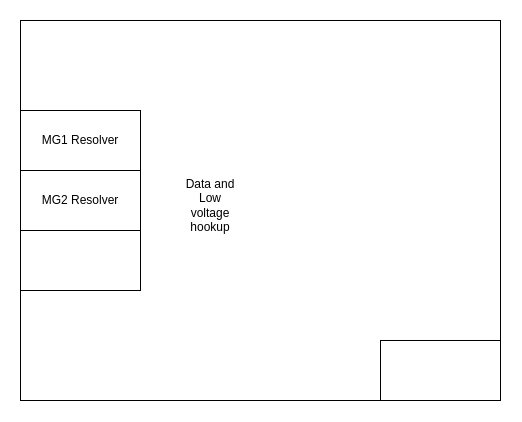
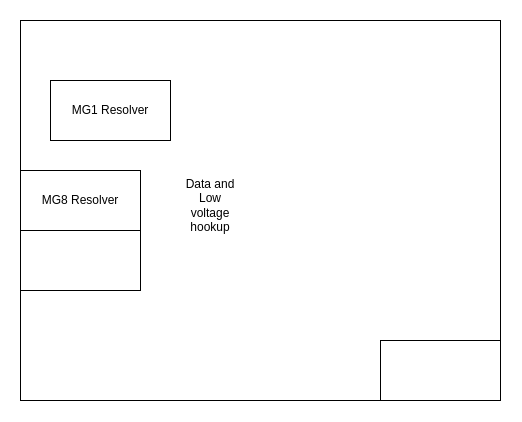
node "MG1 Resolver": moved (81, 141) -> (111, 111)
node "MG2 Resolver": label "MG2 Resolver" -> "MG8 Resolver"
